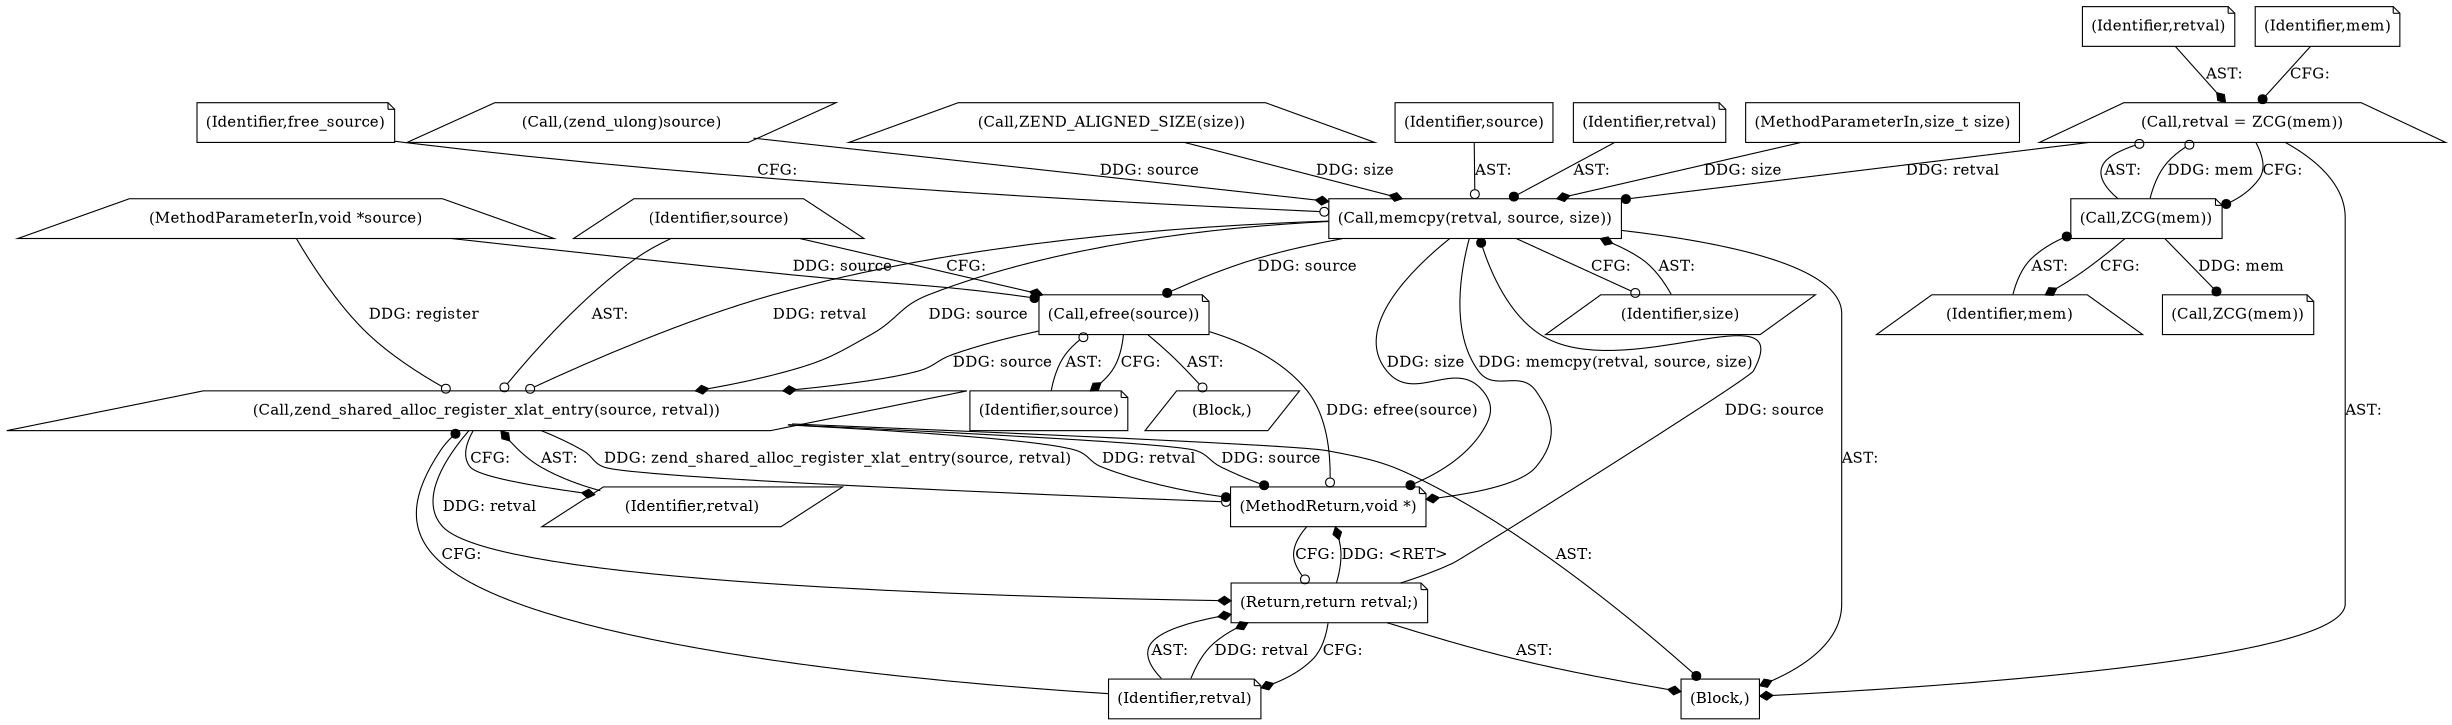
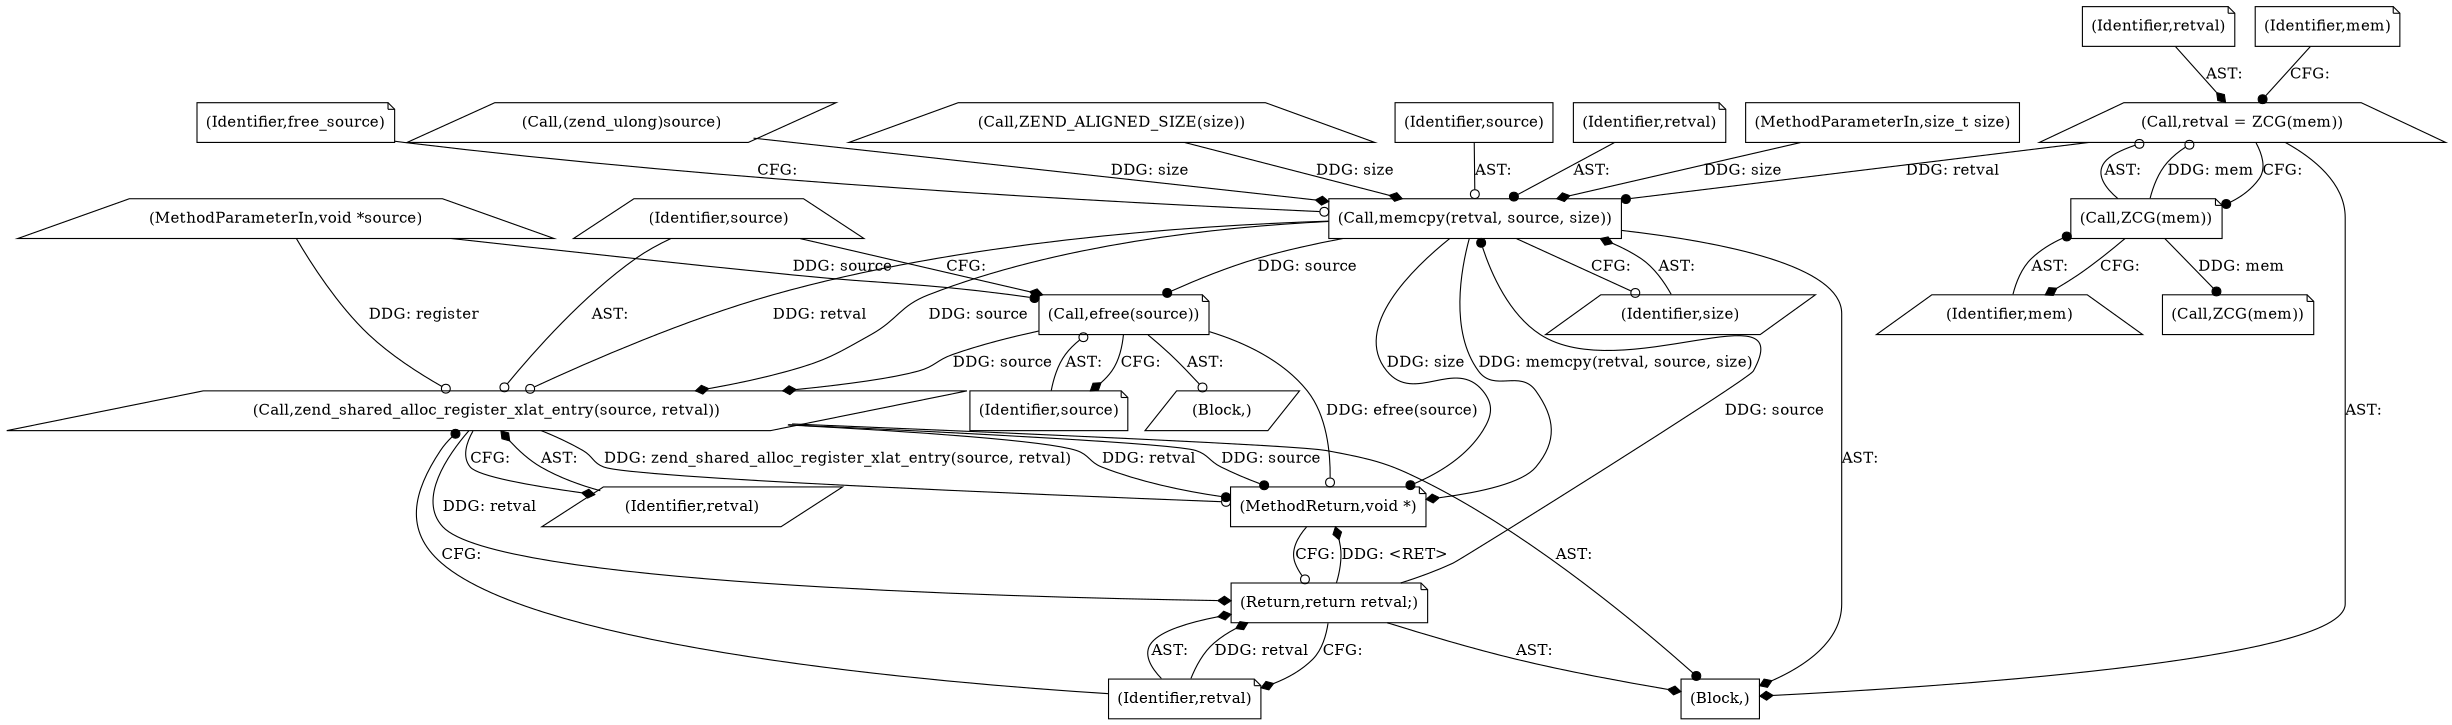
edge "(Call,(zend_ulong)source)" -> "(Call,memcpy(retval, source, size))": label "DDG: source" -> "DDG: size"
